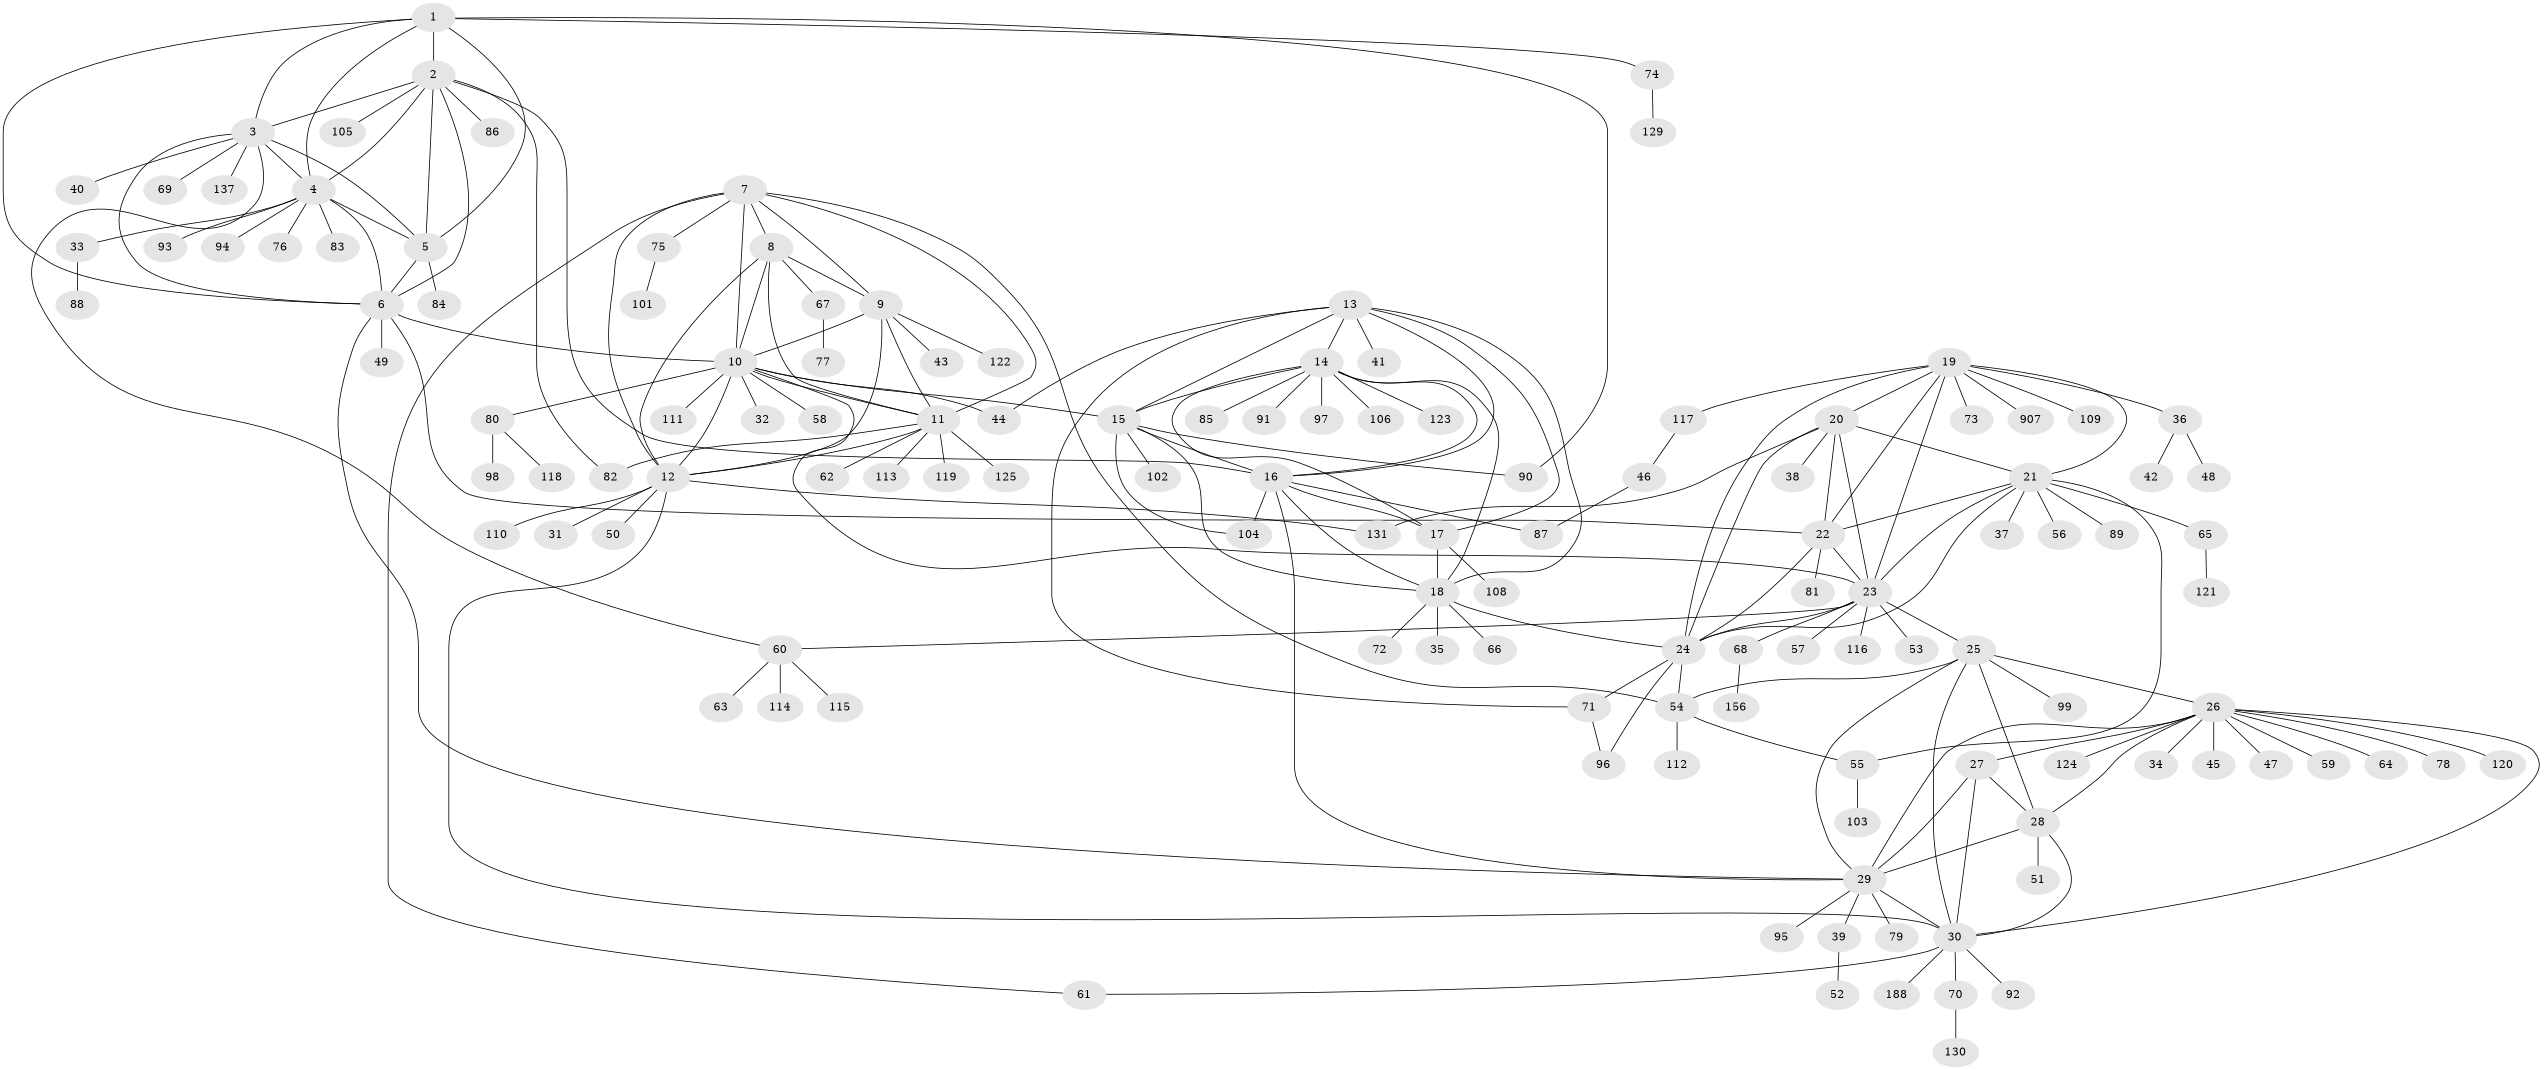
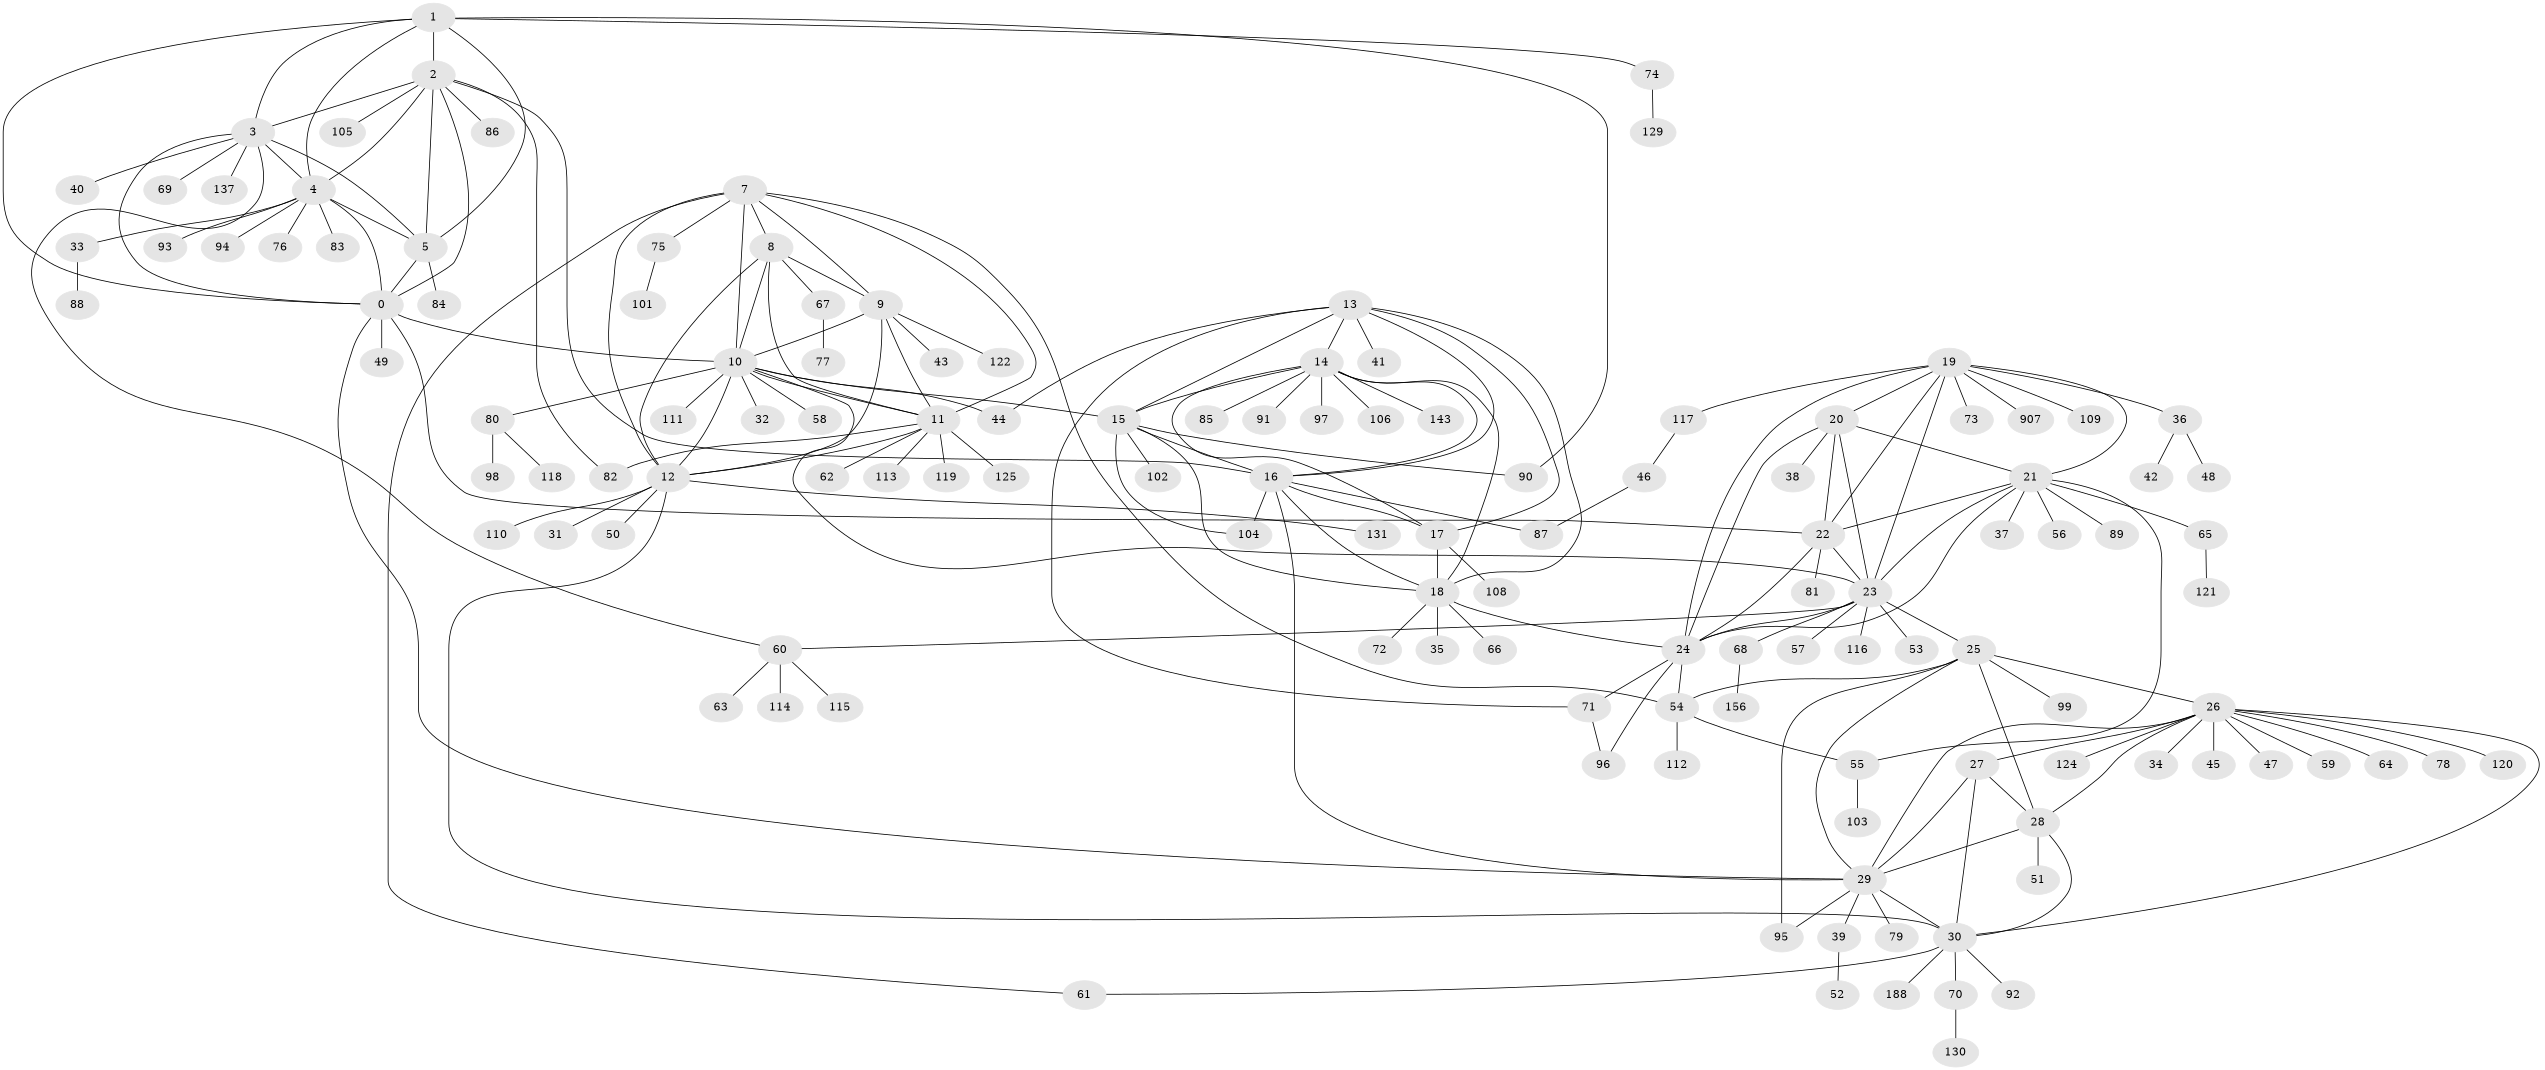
node "6": label "6" -> "0"
node "123": label "123" -> "143"
edge "20" -- "131": removed
edge "25" -- "30": now "25" -- "95"
